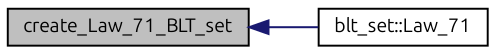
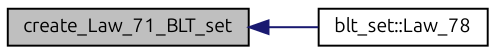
node "blt_set::Law_71": label "blt_set::Law_71" -> "blt_set::Law_78"
